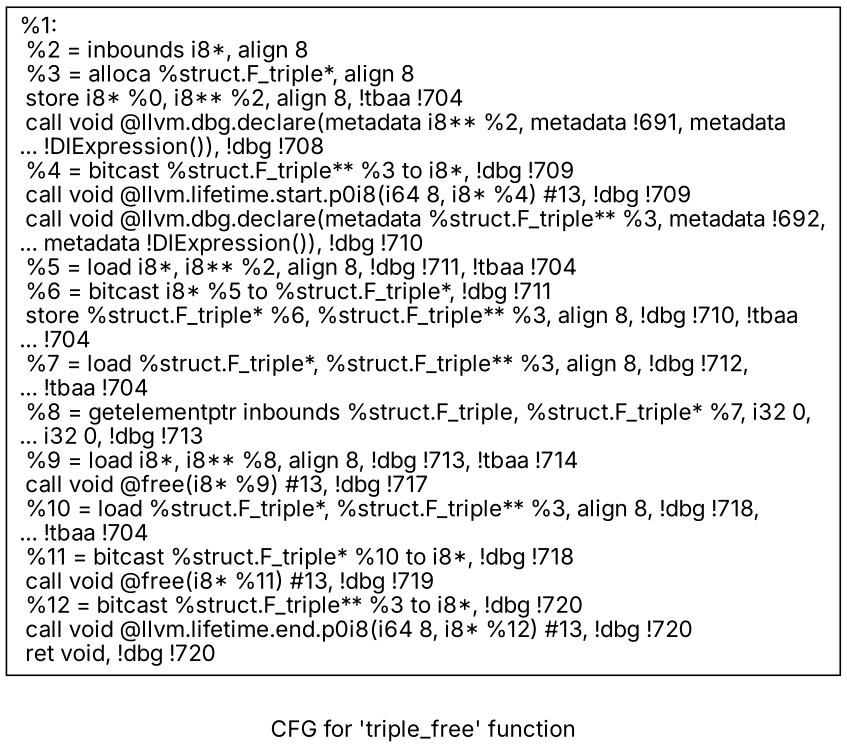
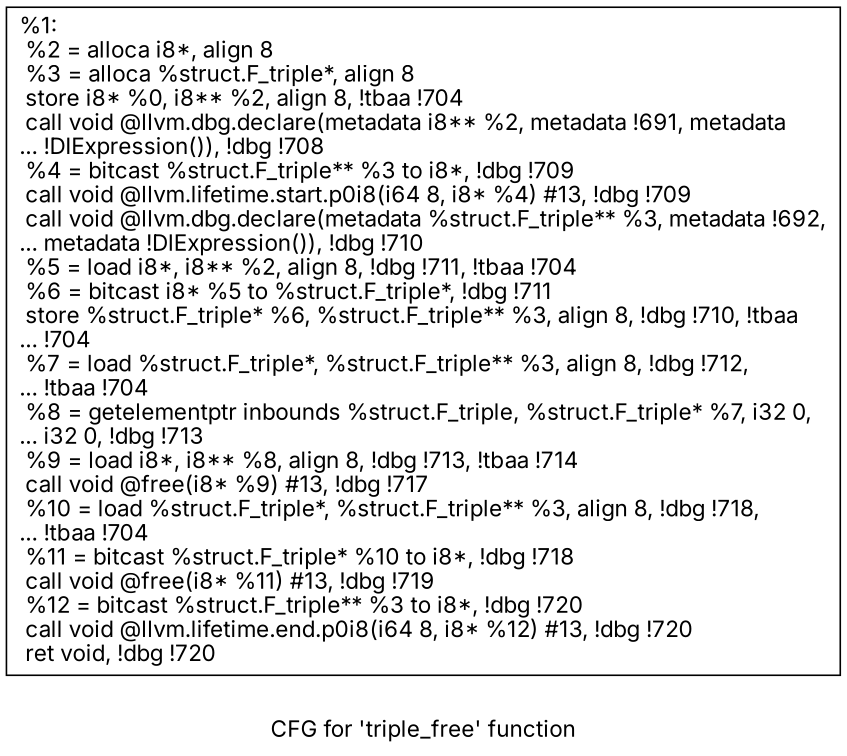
node "%1:": text "%2 = inbounds i8*, align 8" -> "%2 = alloca i8*, align 8"
